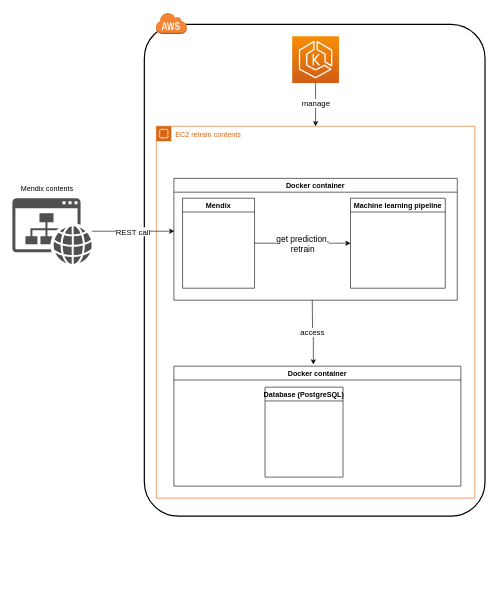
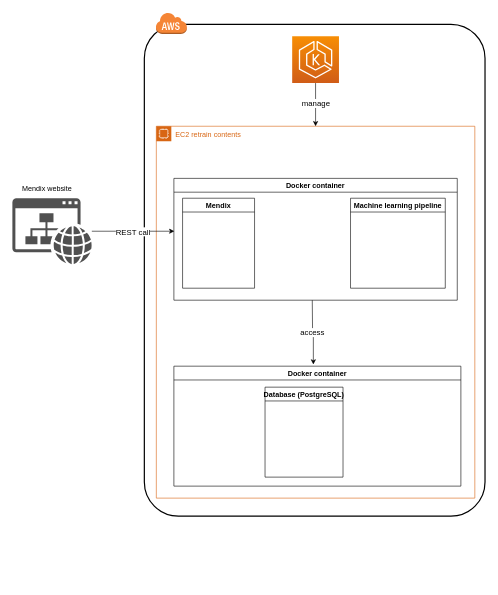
node "Mendix contents": label "Mendix contents" -> "Mendix website"
edge "Mendix" -> "Machine learning pipeline": removed, label "get prediction, retrain"
